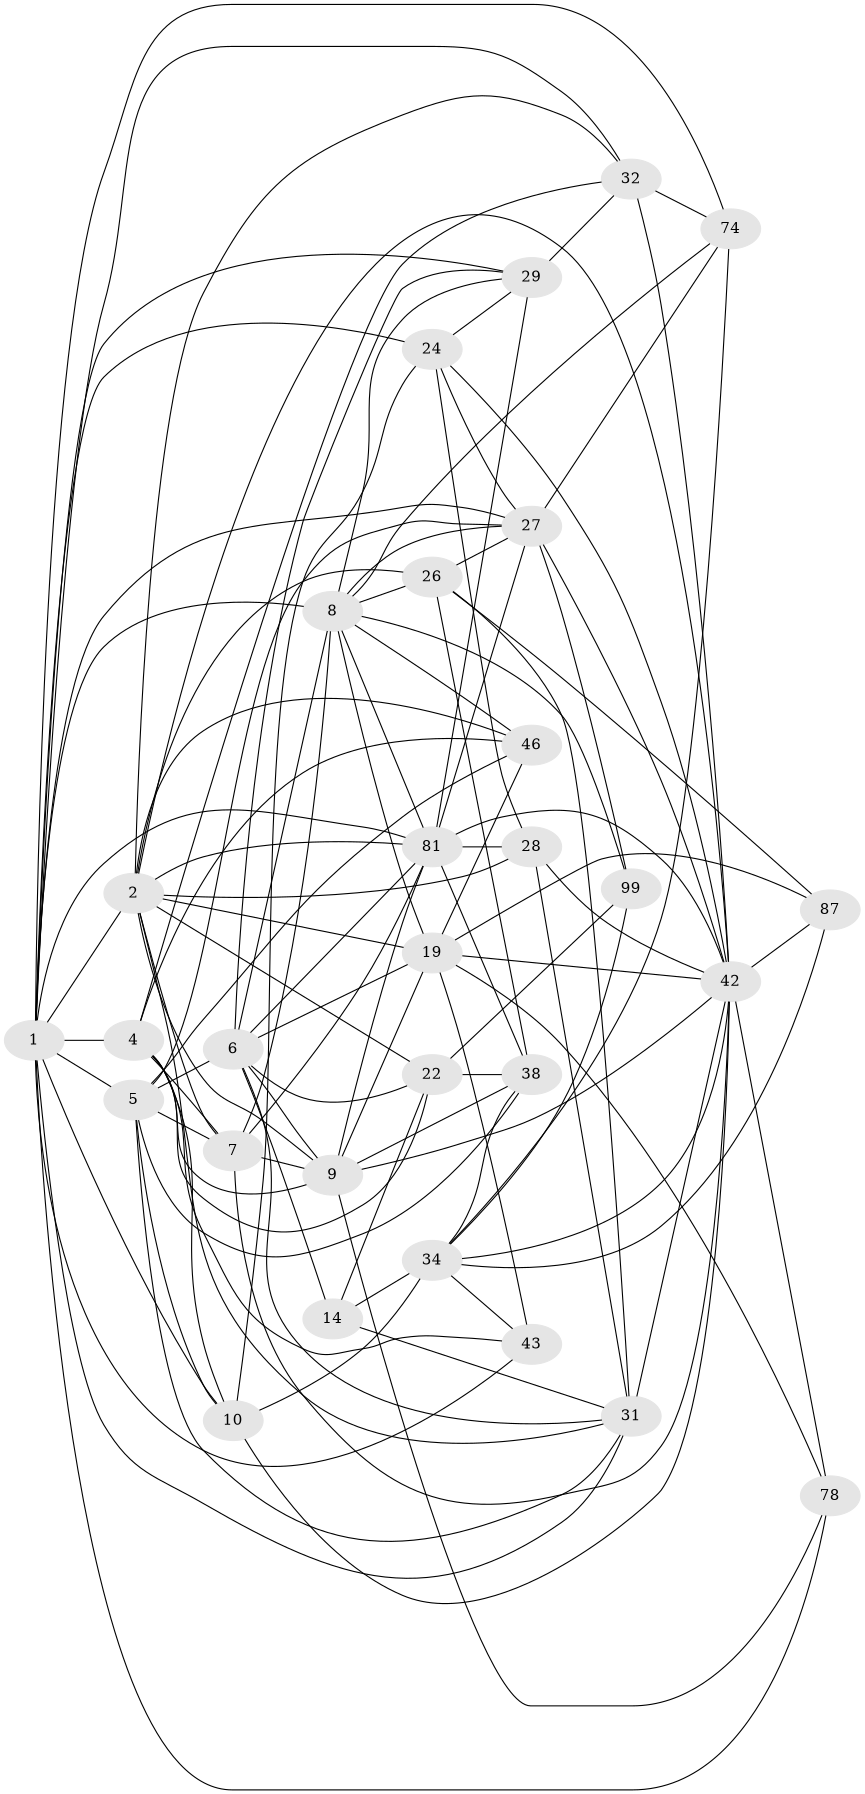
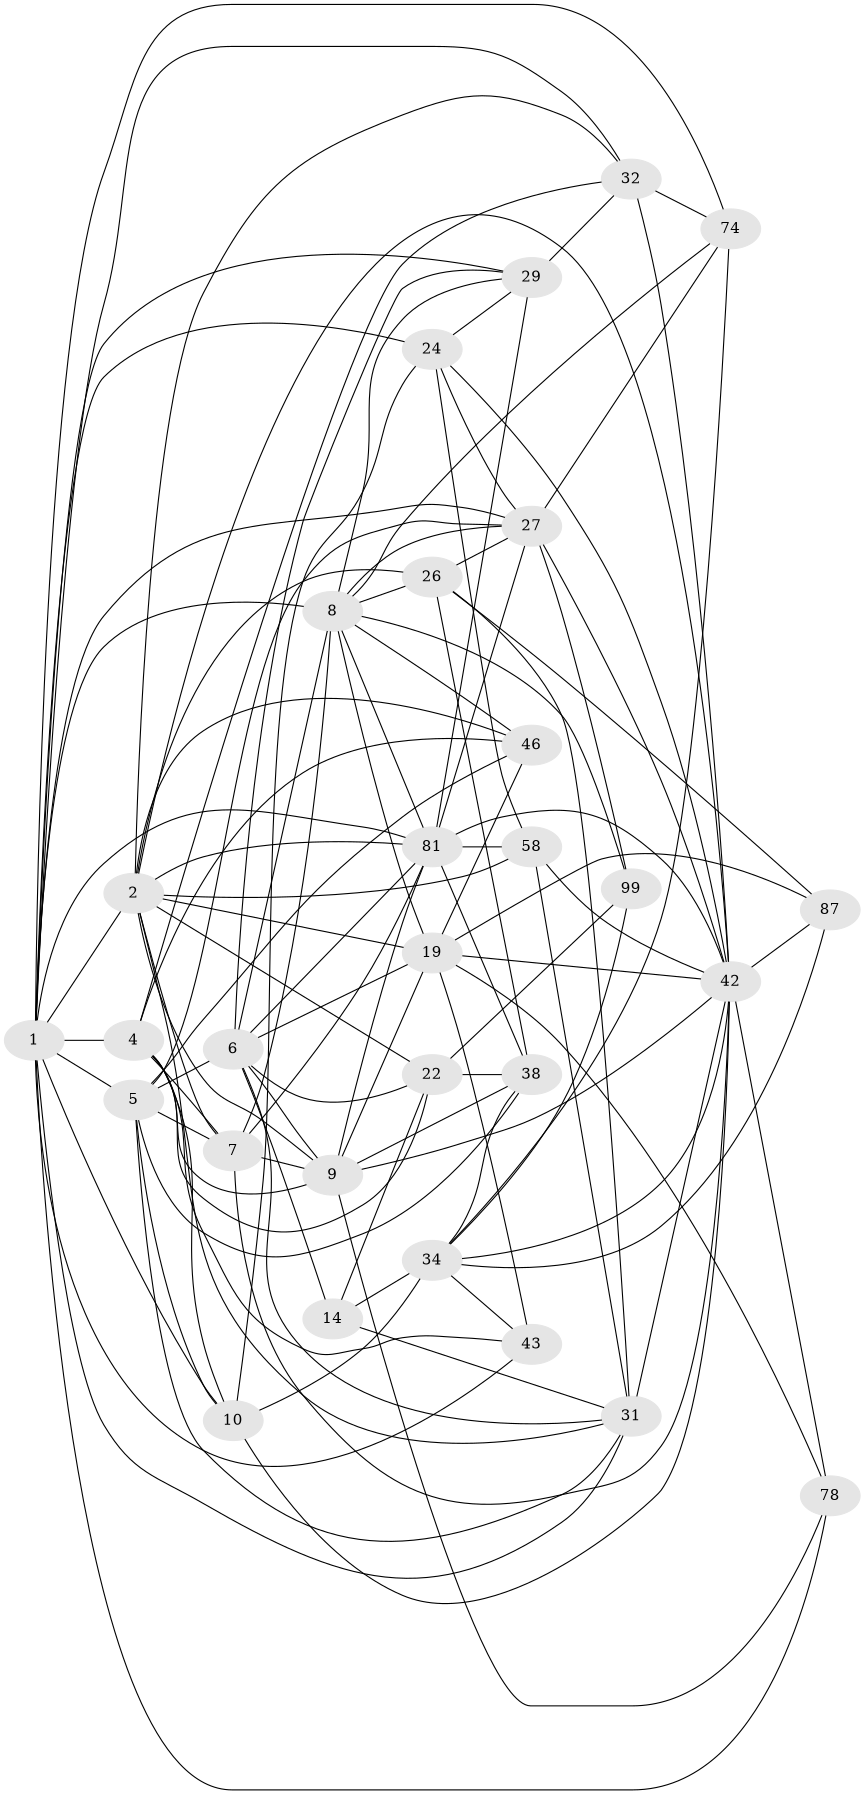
node "28": label "28" -> "58"
